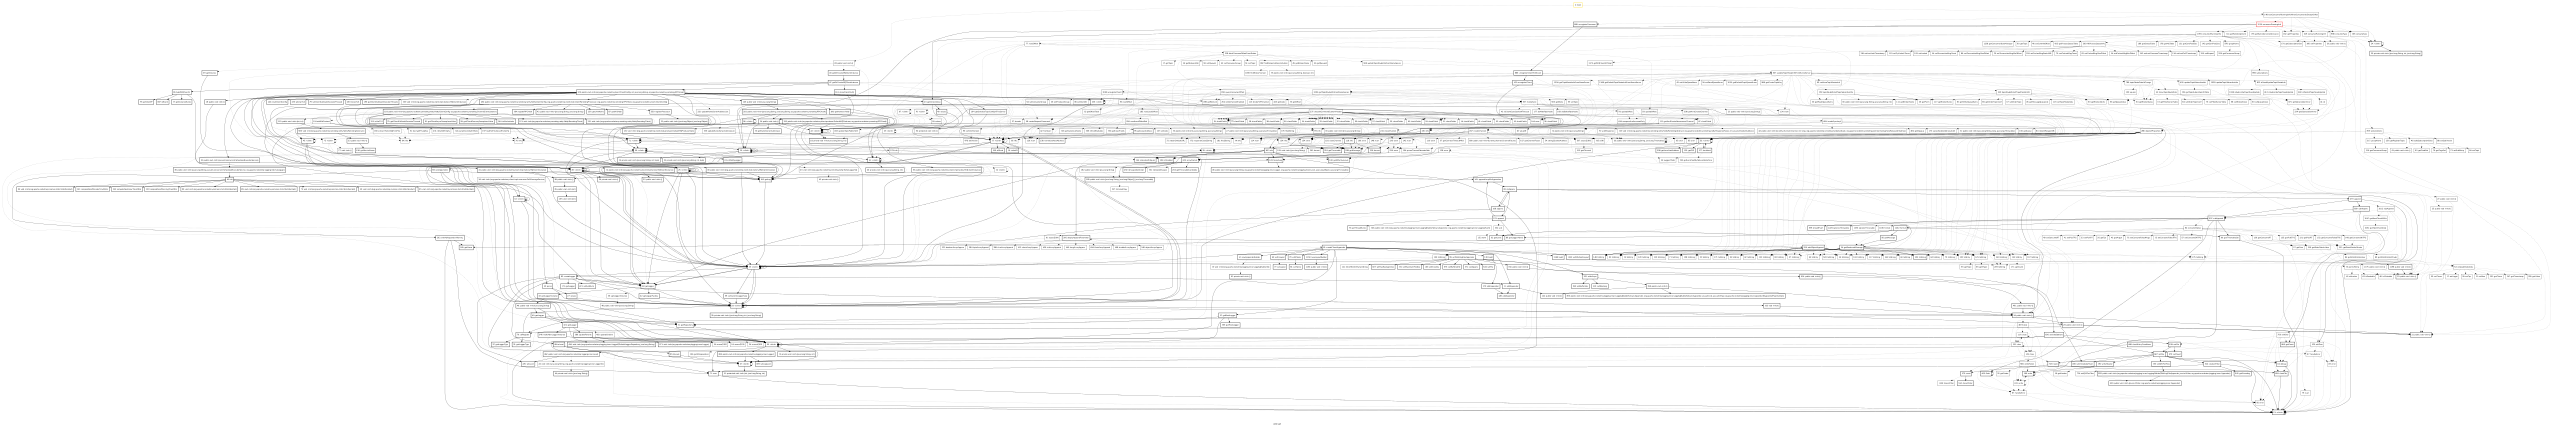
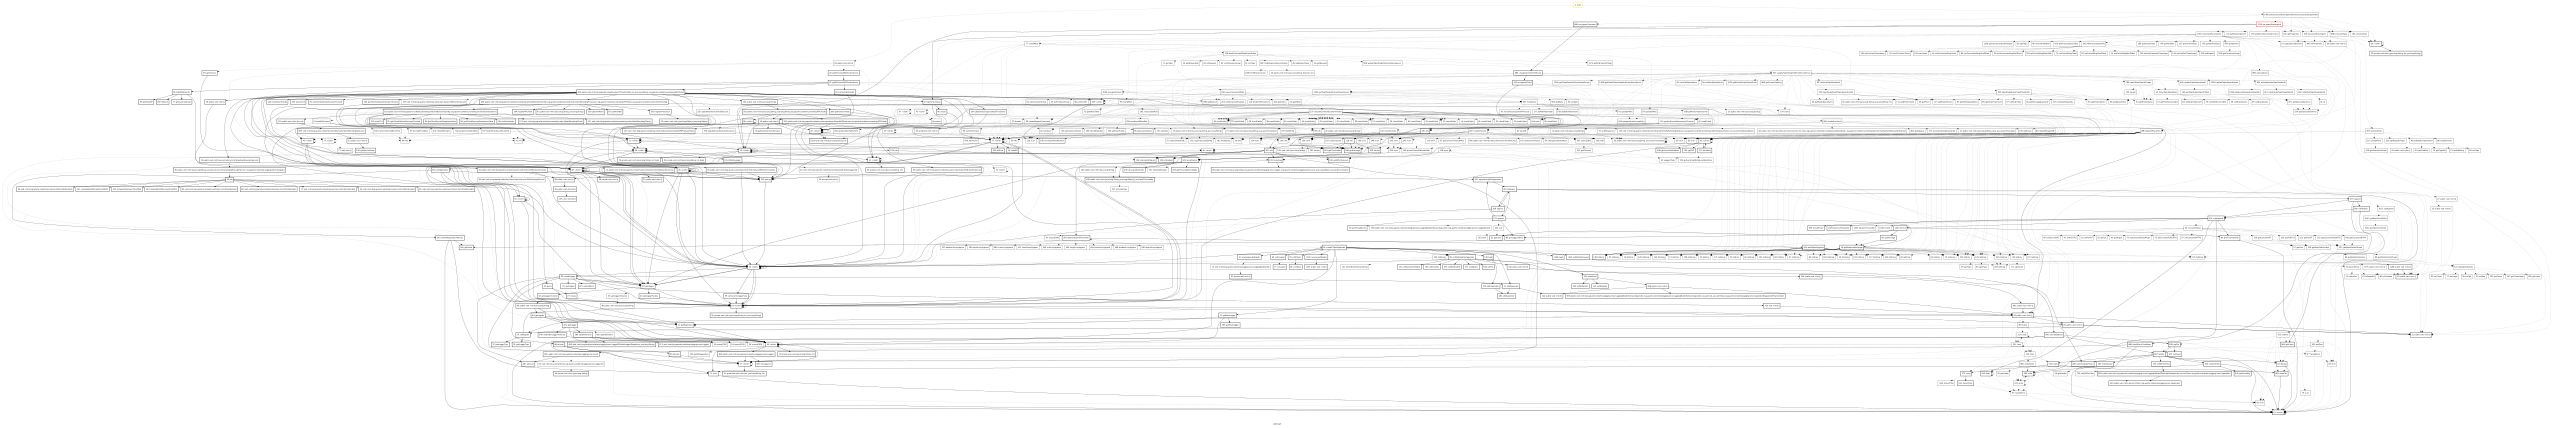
edge "60: getTopic" -> "1173: getMQClientAPIImpl": now "228: fetchConsumeOffsetFromBroker" -> "1173: getMQClientAPIImpl"
node "260: isUseTLS": removed
node "303: toString": removed
edge "479: append" -> "978: rollOver": now "479: append" -> "486: checkEntryConditions"
node "827: setMaxBackupIndex": removed
edge "486: checkEntryConditions" -> "21: <clinit>": added
